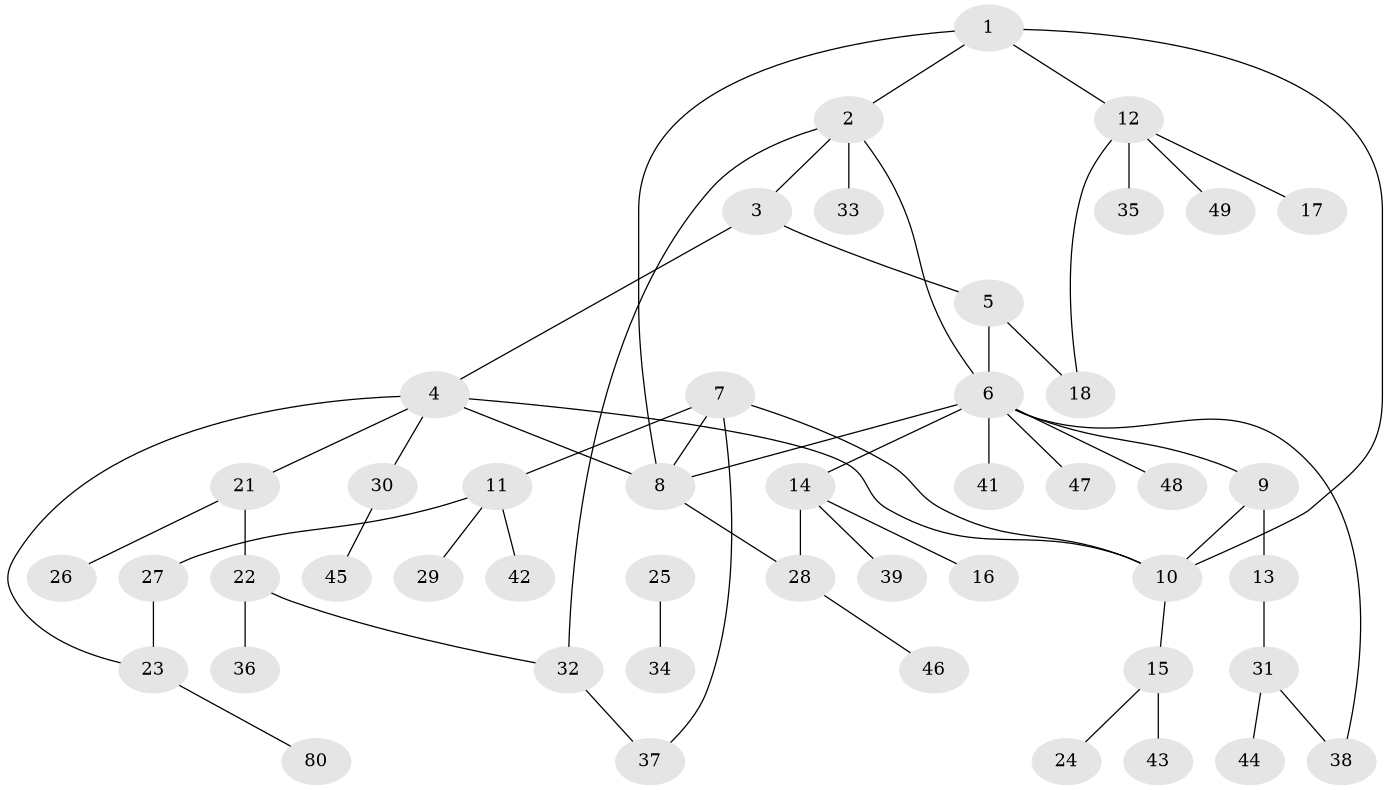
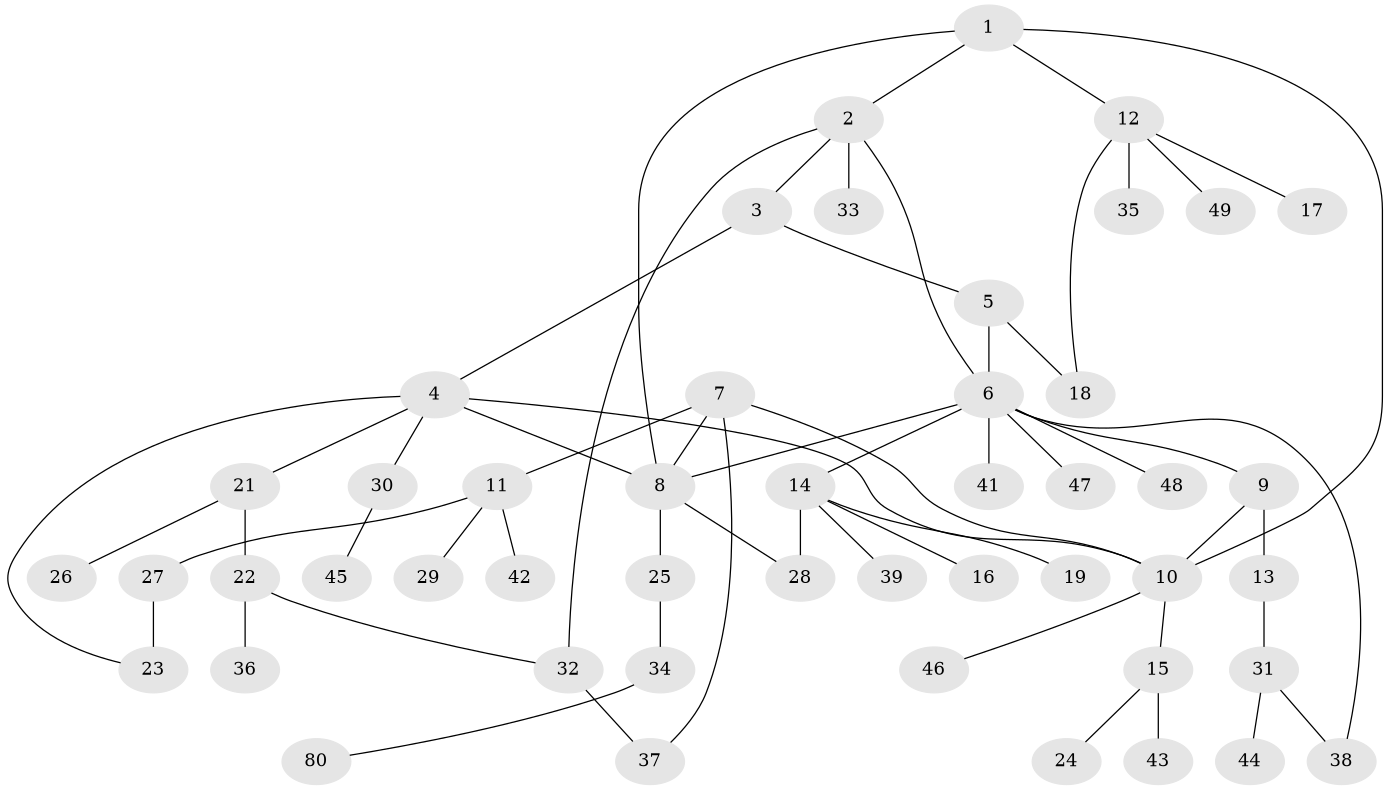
edge "8" -- "25": added
node "19": added
edge "28" -- "46": now "10" -- "46"
edge "23" -- "80": now "34" -- "80"
